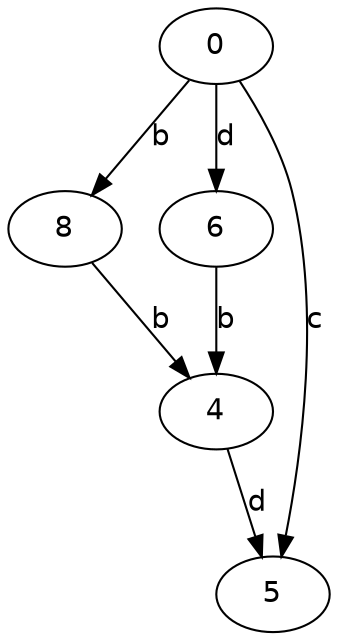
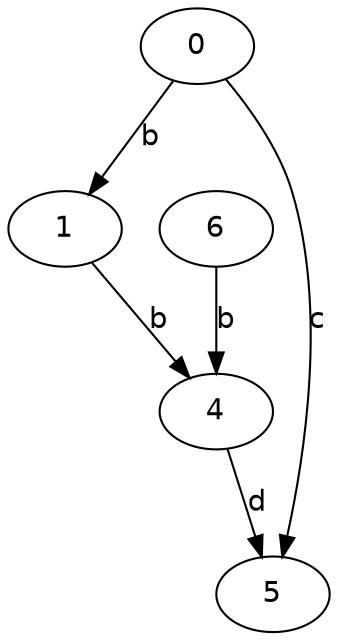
edge "0" -> "6": removed, label "d"
node "8": label "8" -> "1"
